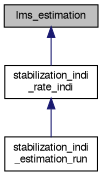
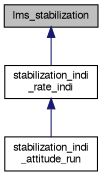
node "lms_estimation": label "lms_estimation" -> "lms_stabilization"
node "stabilization_indi _estimation_run": label "stabilization_indi _estimation_run" -> "stabilization_indi _attitude_run"
